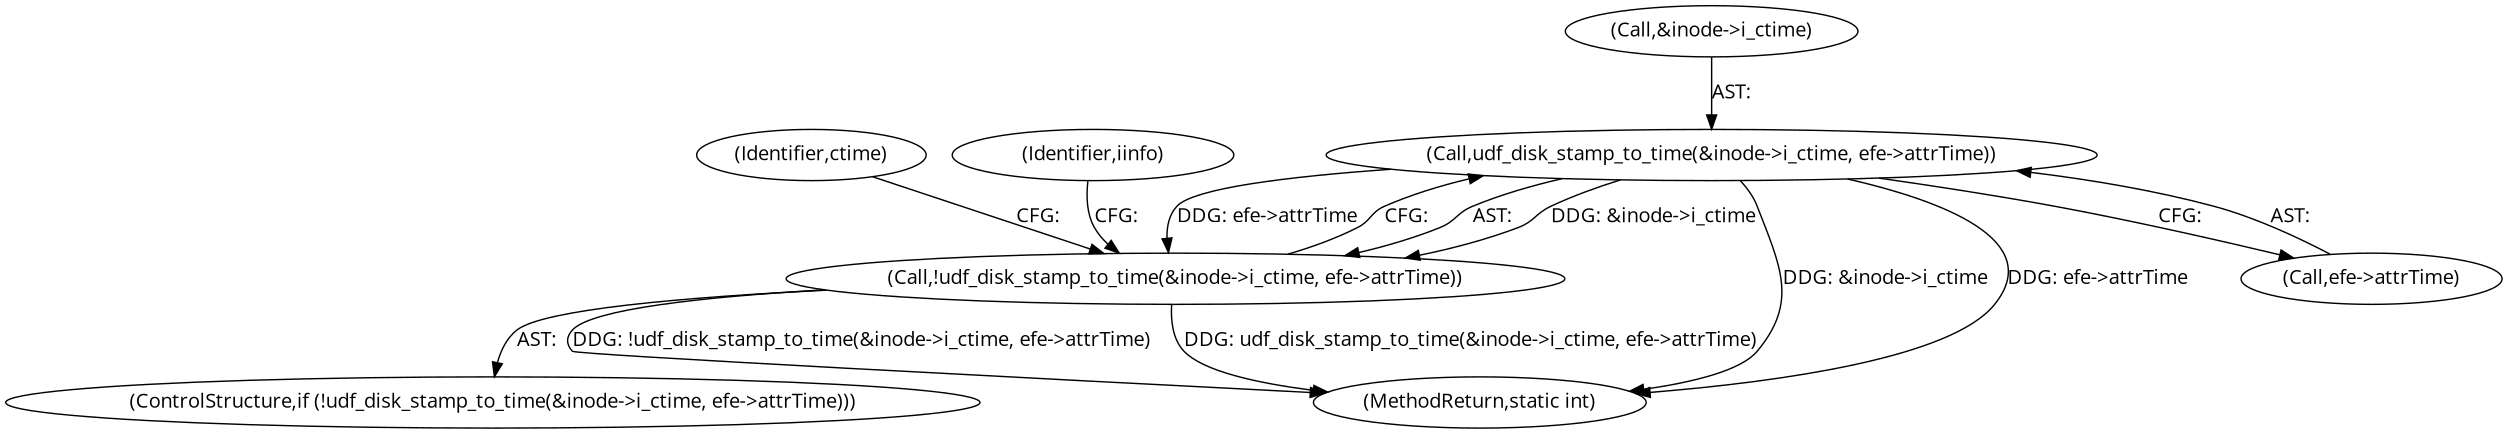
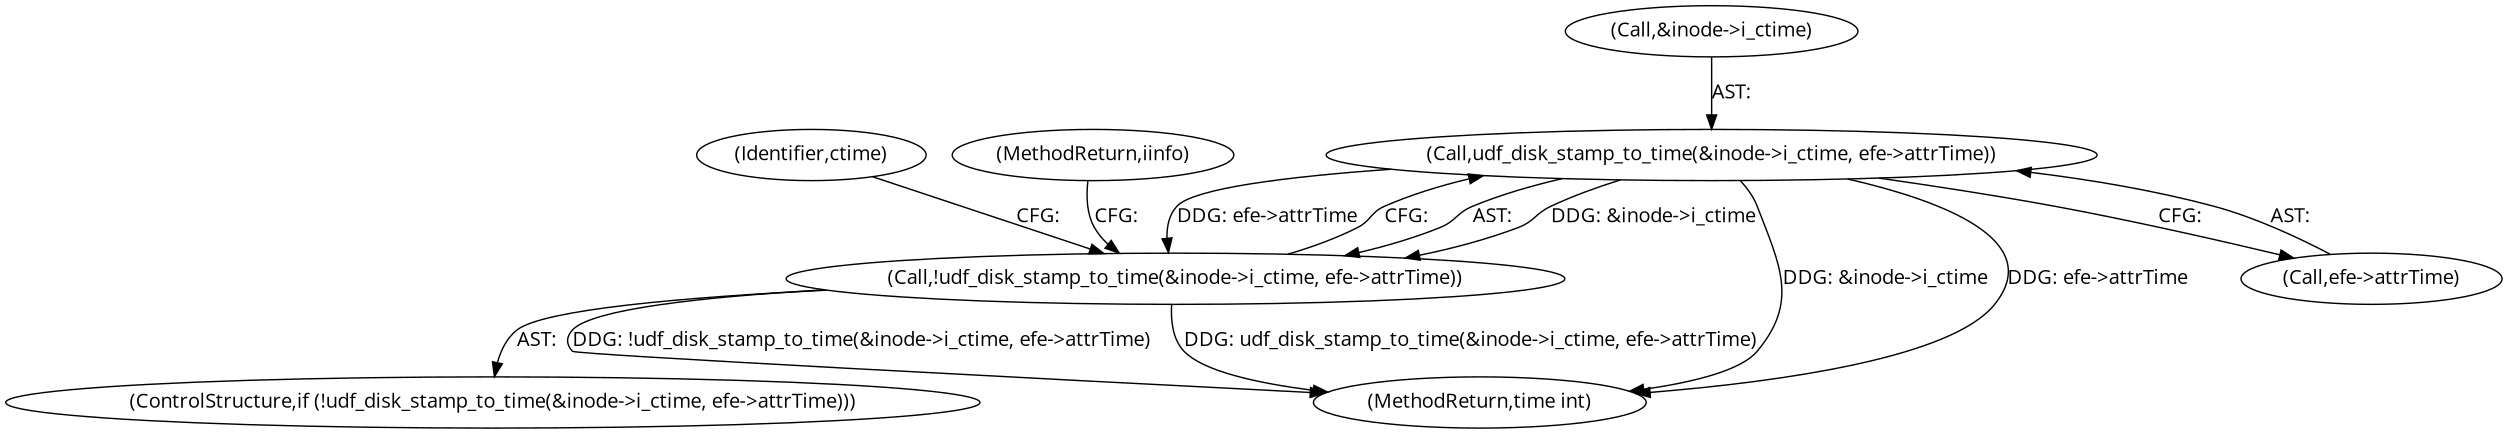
node "(Identifier,iinfo)": label "(Identifier,iinfo)" -> "(MethodReturn,iinfo)"
node "(MethodReturn,static int)": label "(MethodReturn,static int)" -> "(MethodReturn,time int)"
